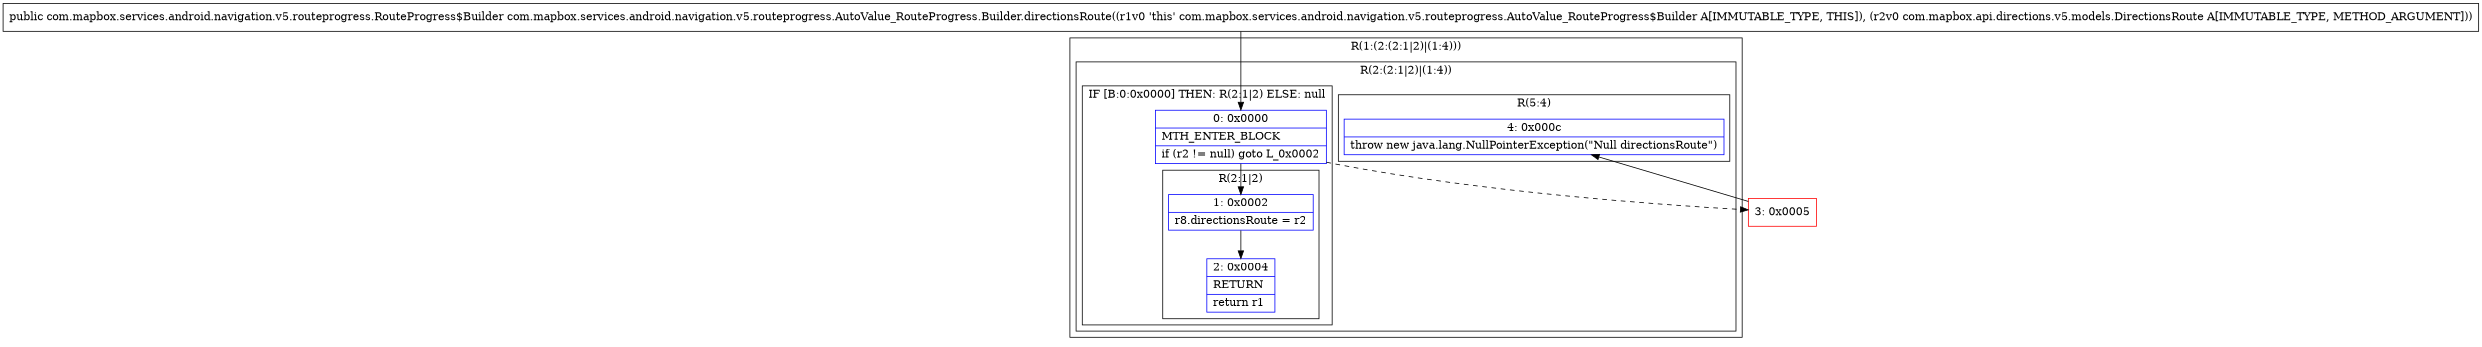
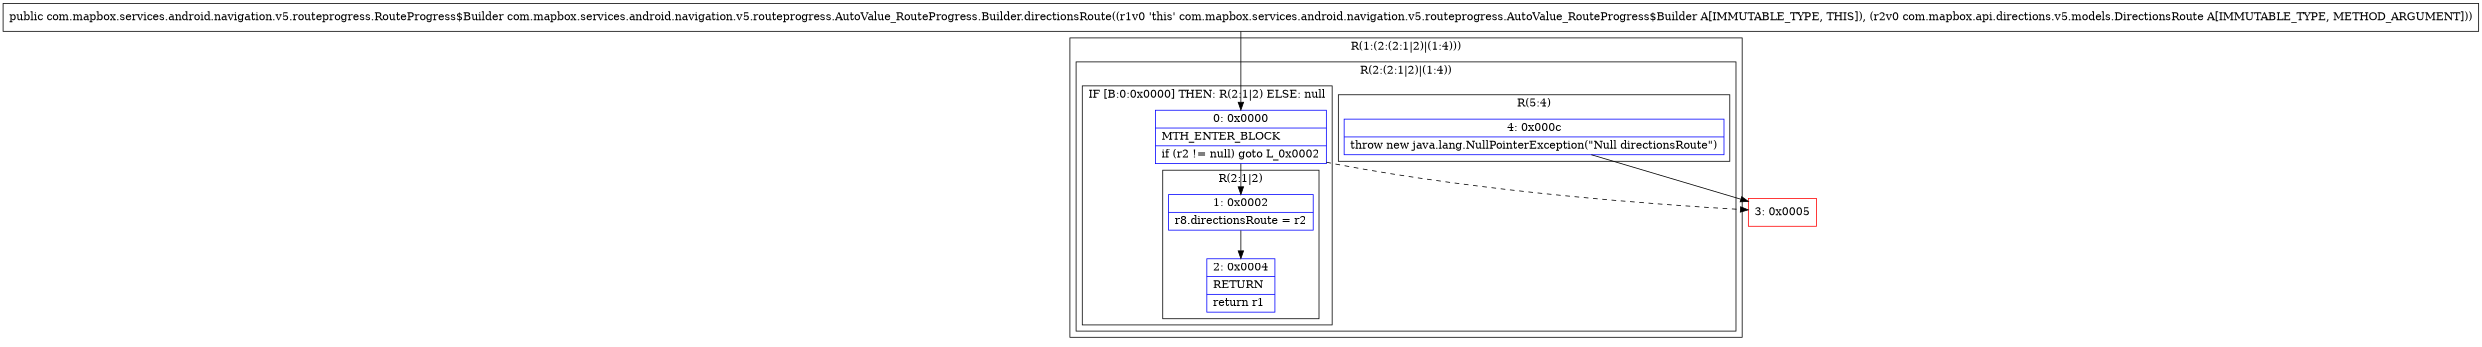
edge "3: 0x0005" -> "4: 0x000c": reversed
